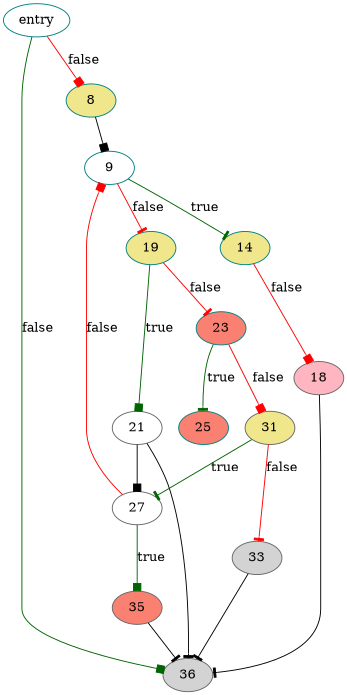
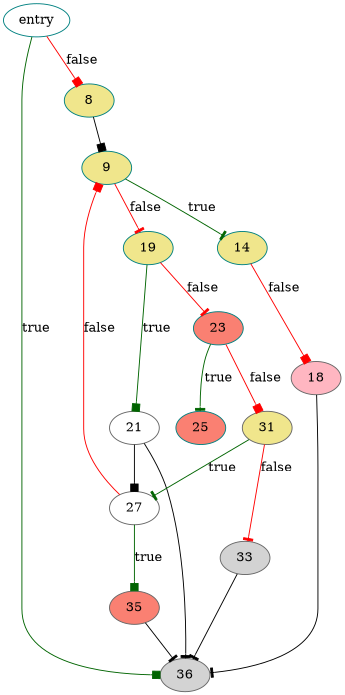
node "9": fillcolor white -> khaki
edge "entry" -> "36": label "false" -> "true"
